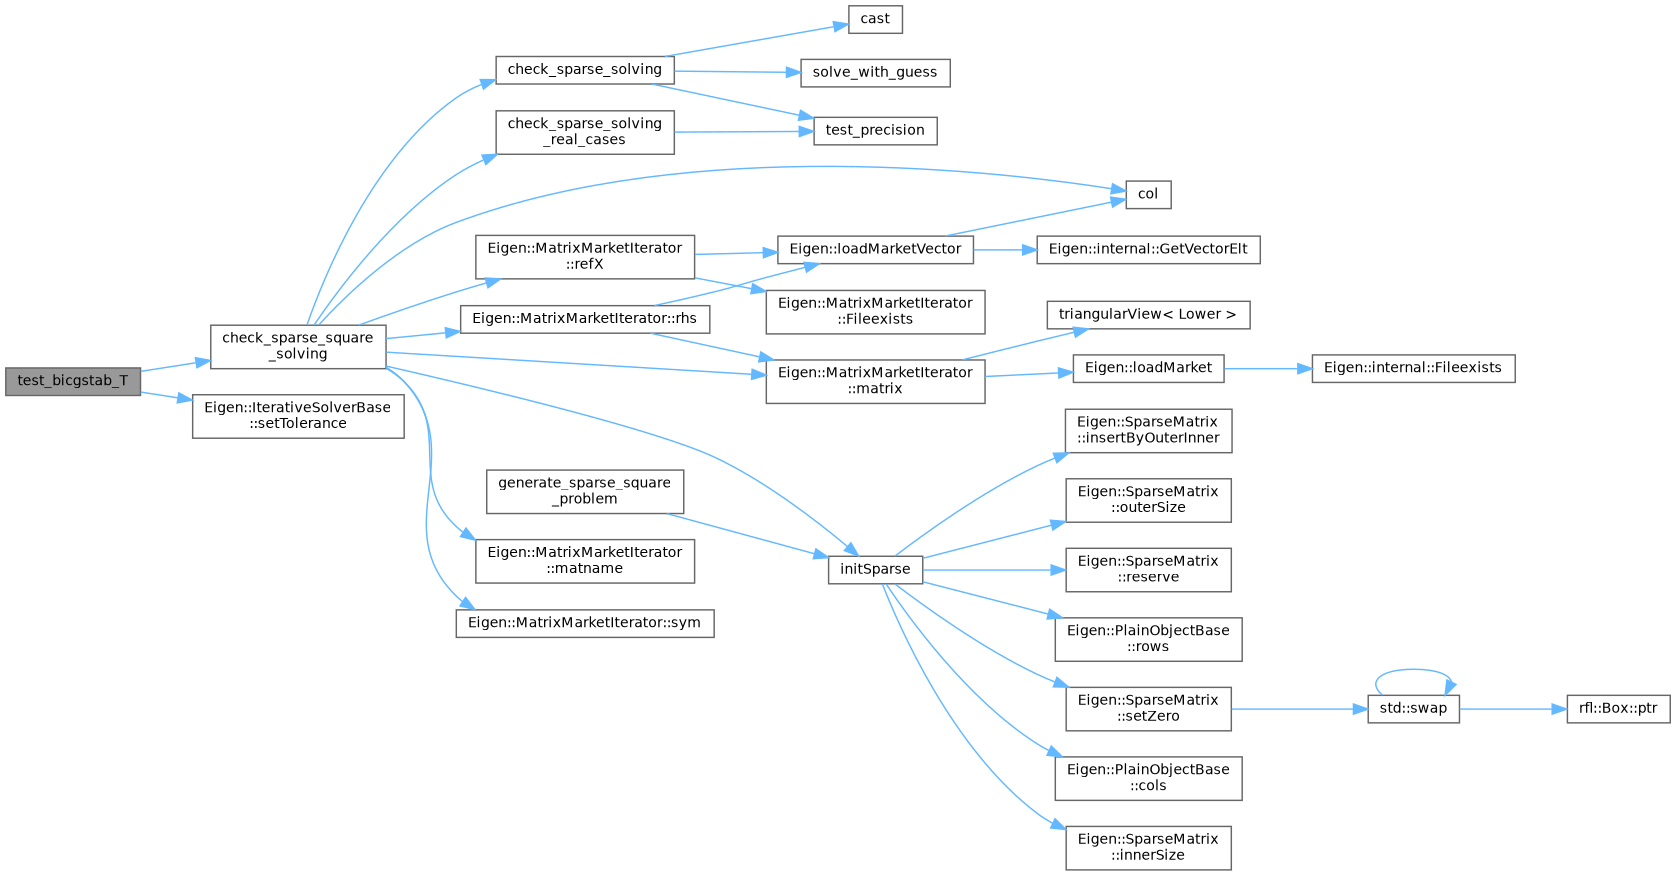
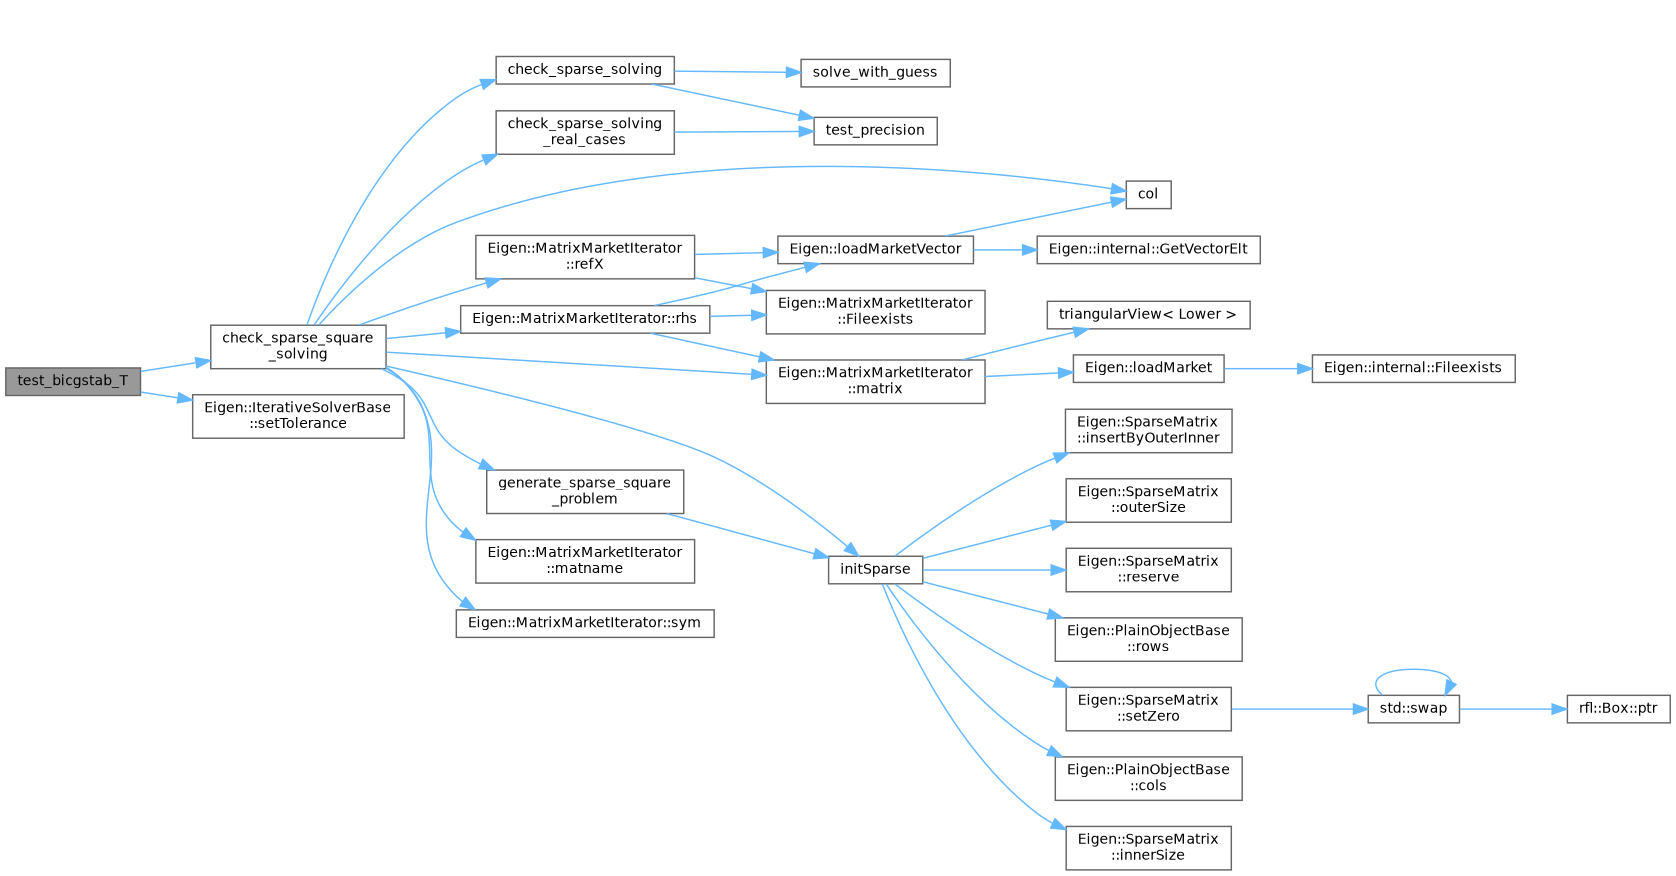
node "cast": removed
edge "Eigen::MatrixMarketIterator::rhs" -> "Eigen::MatrixMarketIterator ::Fileexists": added
edge "check_sparse_square _solving" -> "generate_sparse_square _problem": added
